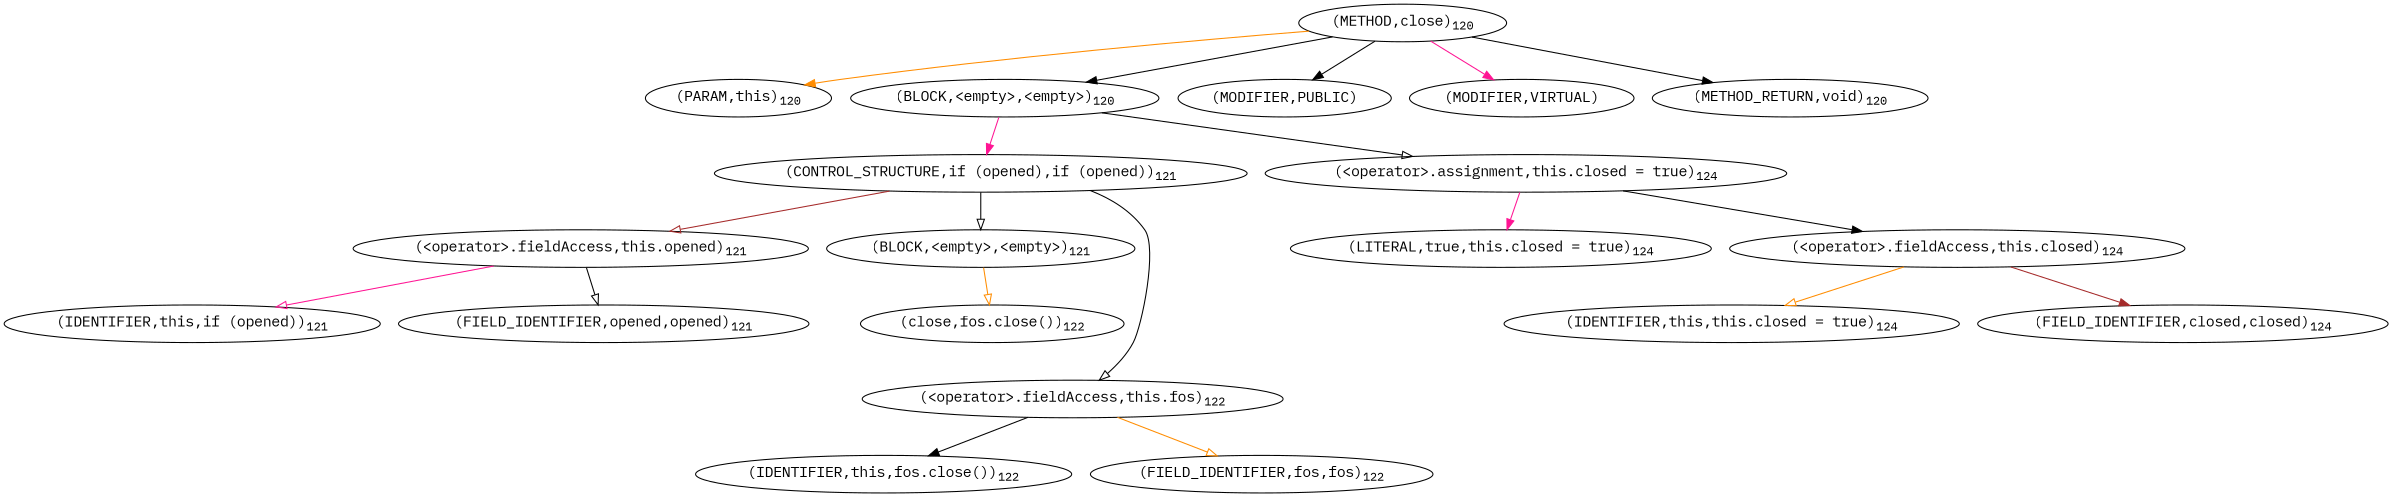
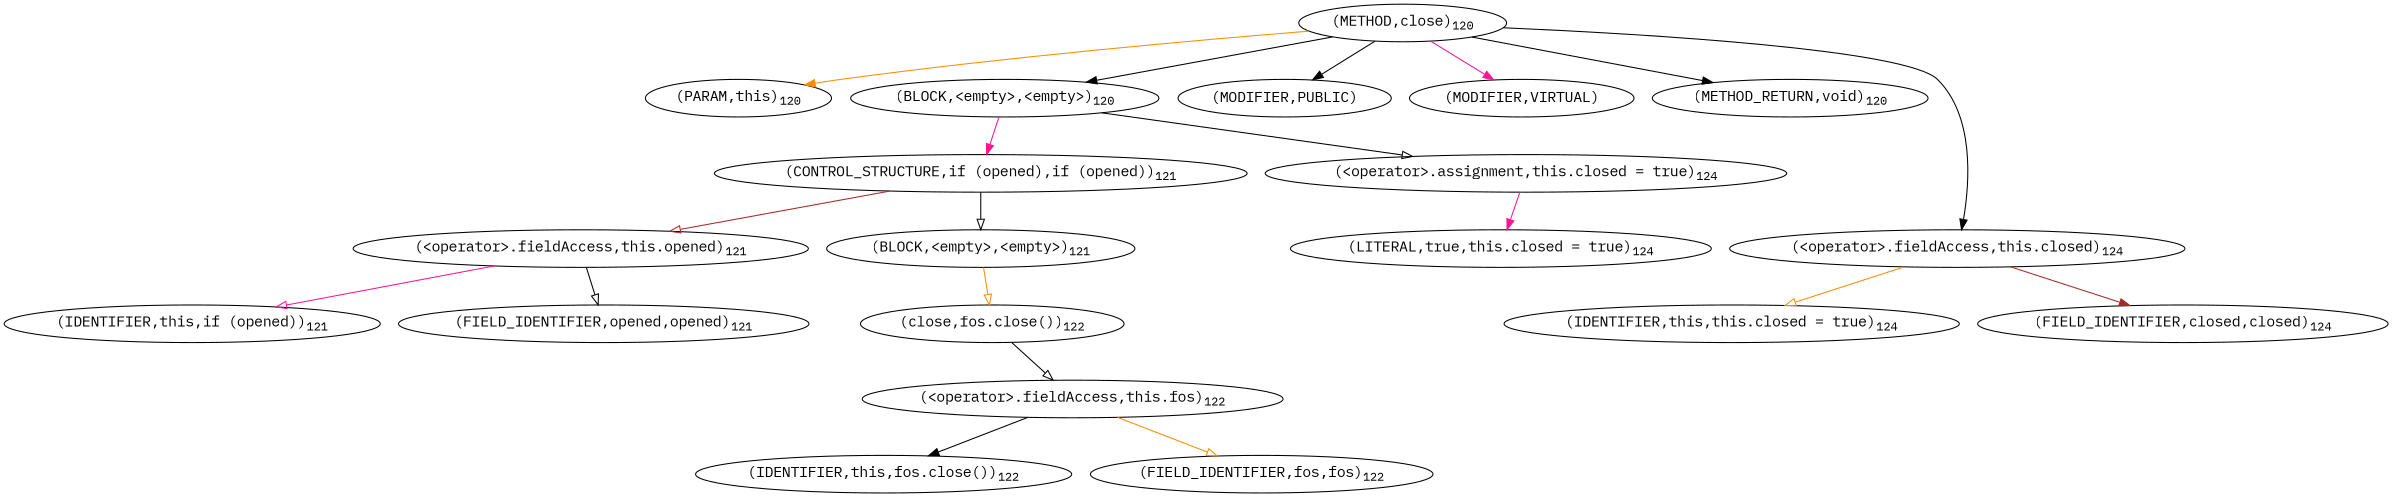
edge "(<operator>.assignment,this.closed = true)" -> "(<operator>.fieldAccess,this.closed)": now "(METHOD,close)" -> "(<operator>.fieldAccess,this.closed)"
edge "(CONTROL_STRUCTURE,if (opened),if (opened))" -> "(<operator>.fieldAccess,this.fos)": now "(close,fos.close())" -> "(<operator>.fieldAccess,this.fos)"
